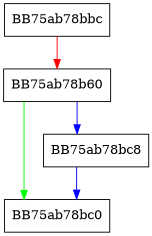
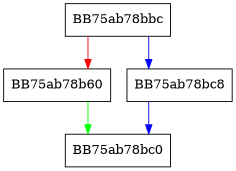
edge "BB75ab78b60" -> "BB75ab78bc8": now "BB75ab78bbc" -> "BB75ab78bc8"
